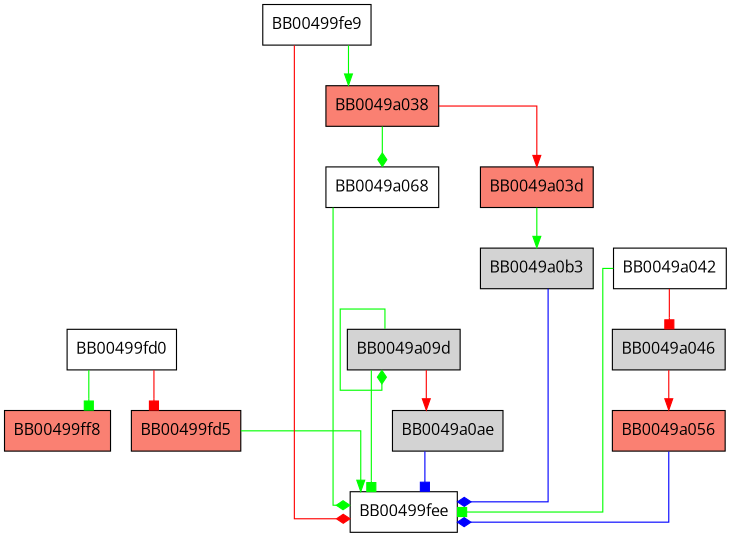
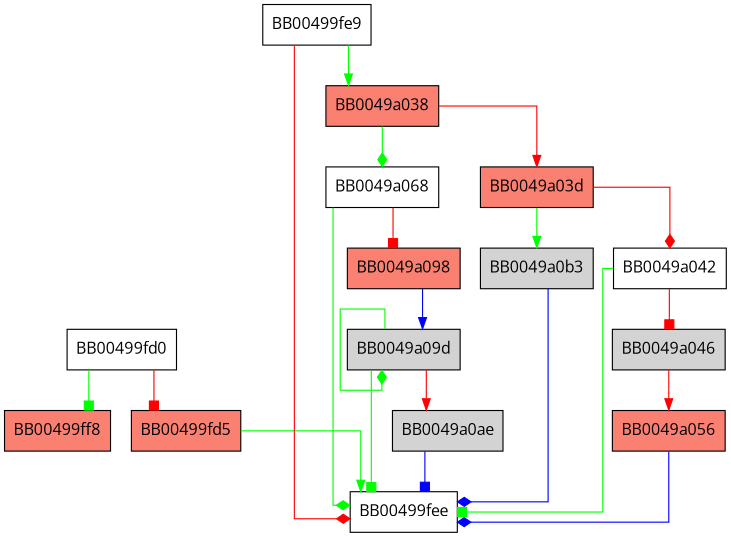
edge "BB0049a03d" -> "BB0049a042": added
node "BB0049a098": added
